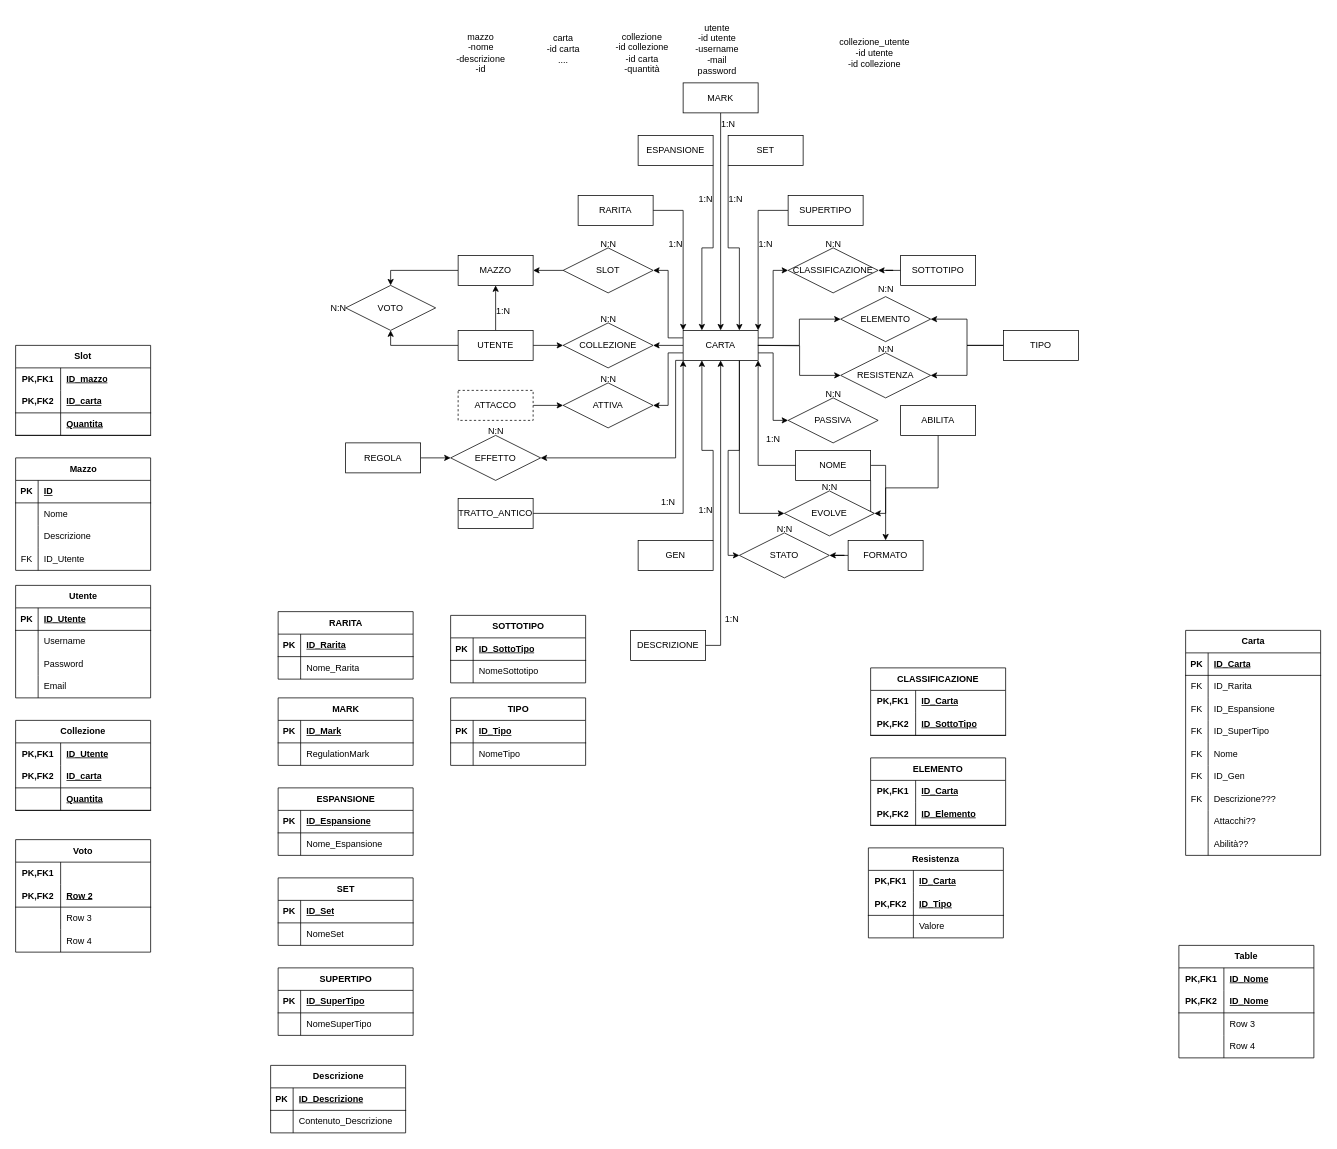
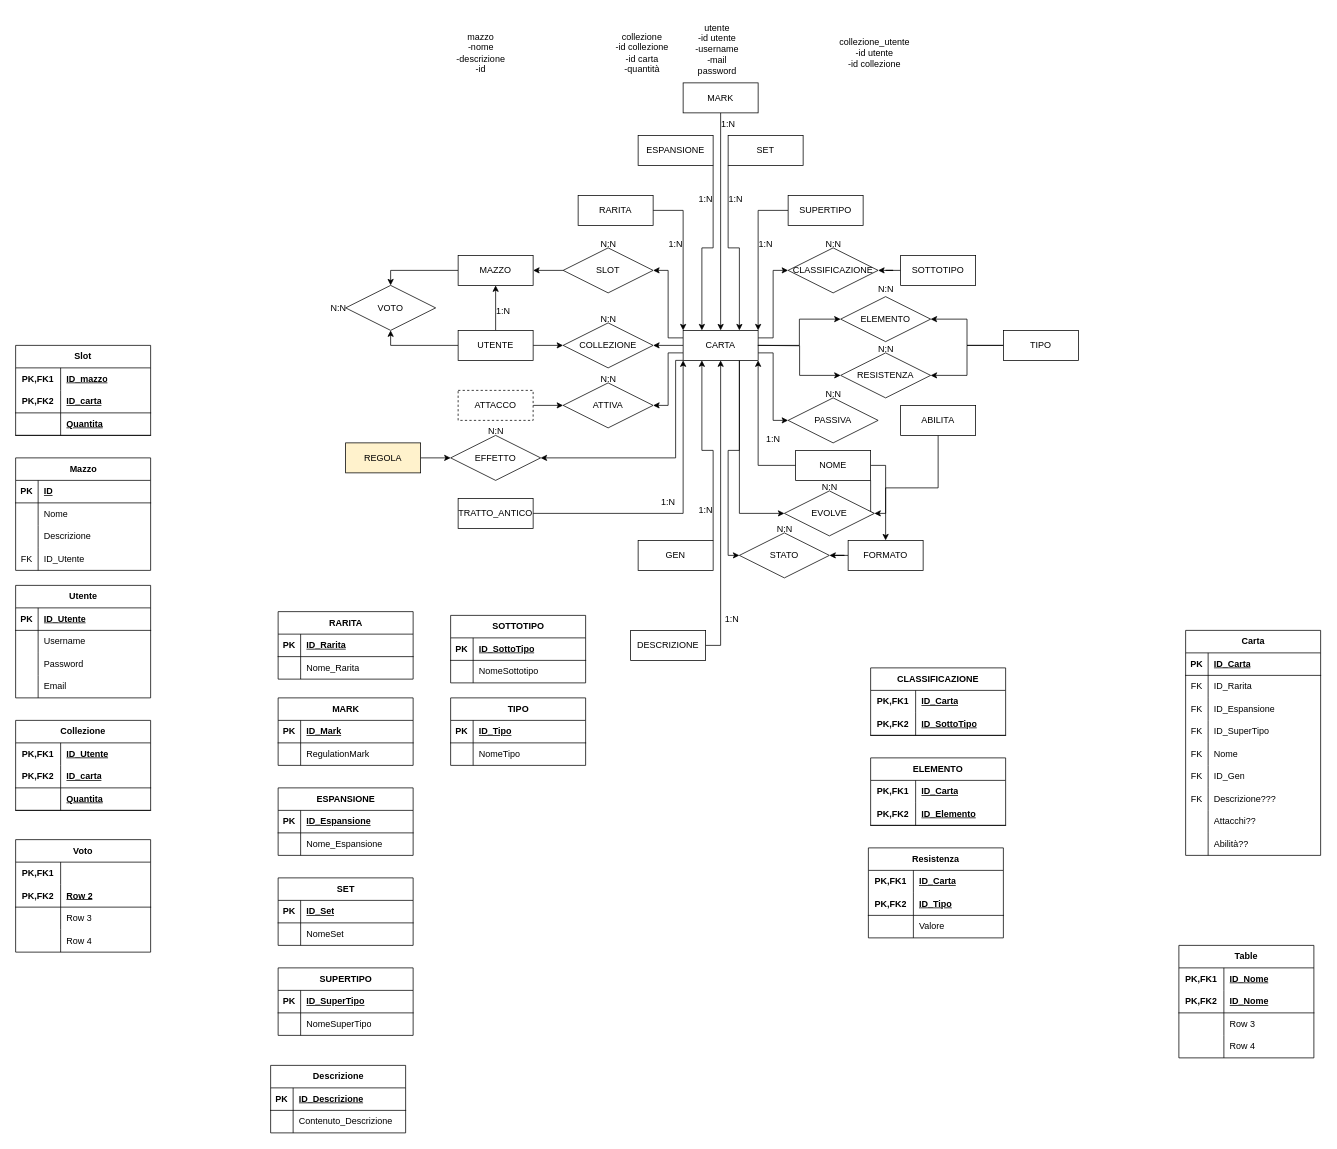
node "carta -id carta ....": removed
node "REGOLA": fillcolor #ffffff -> #fff2cc
